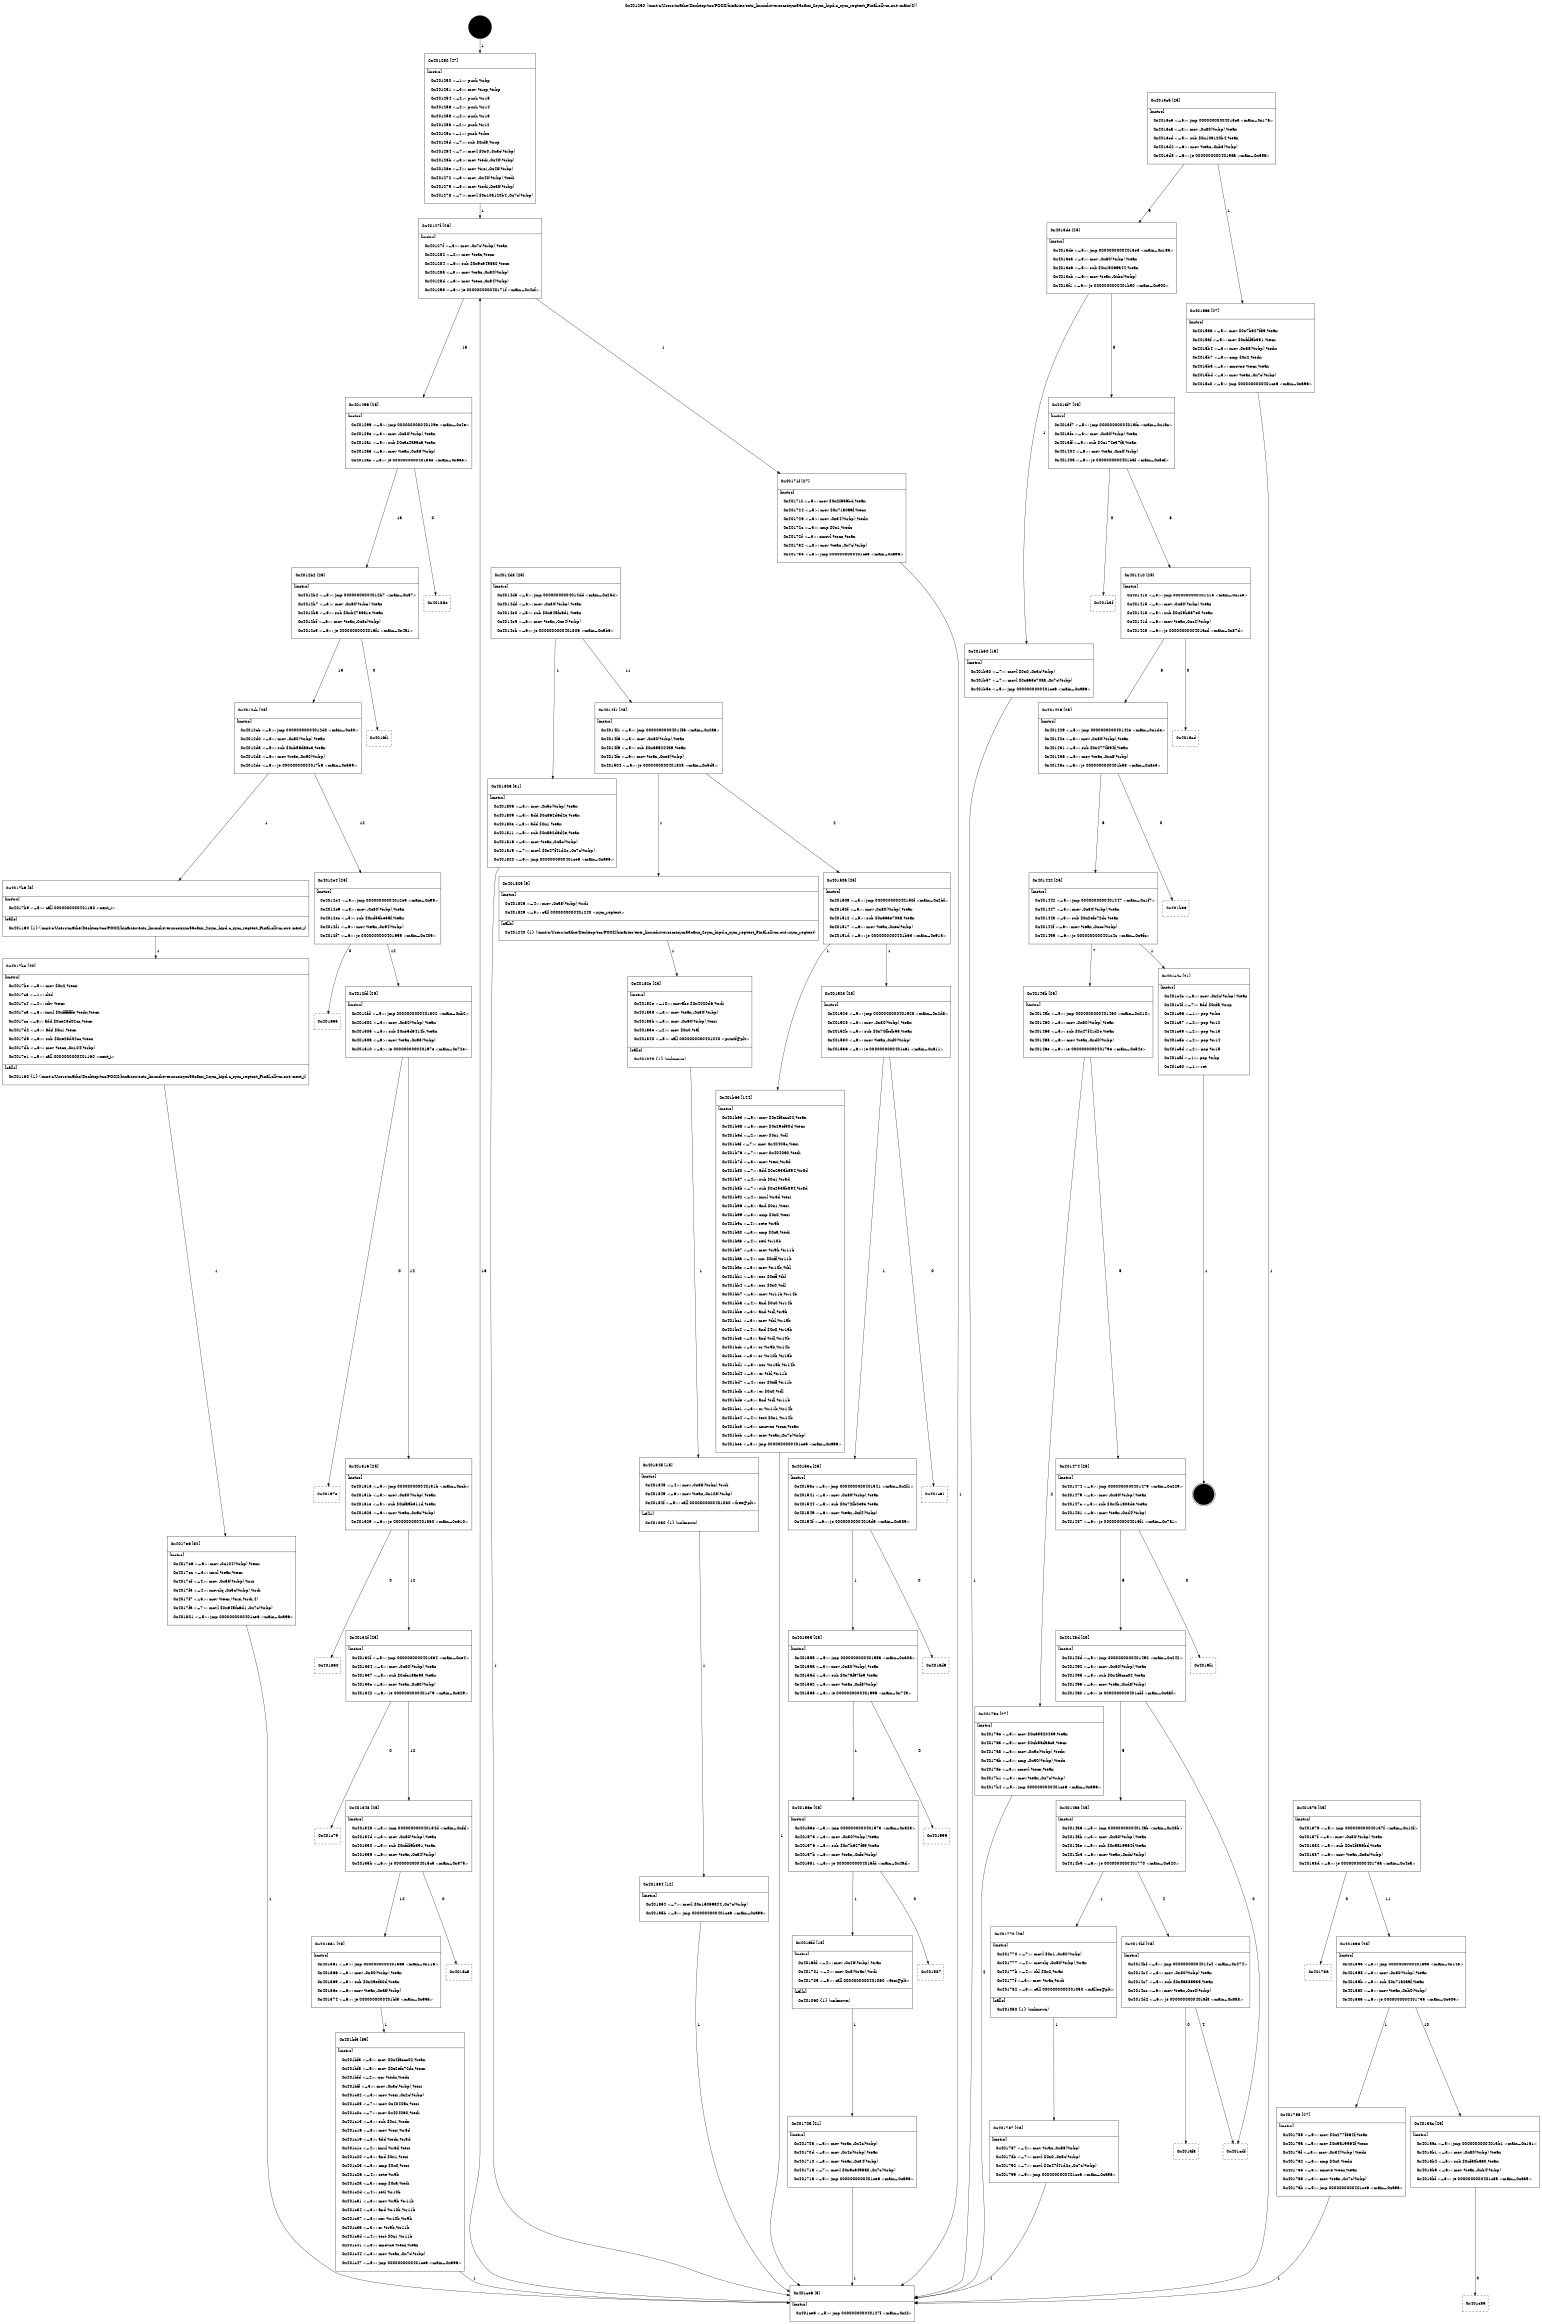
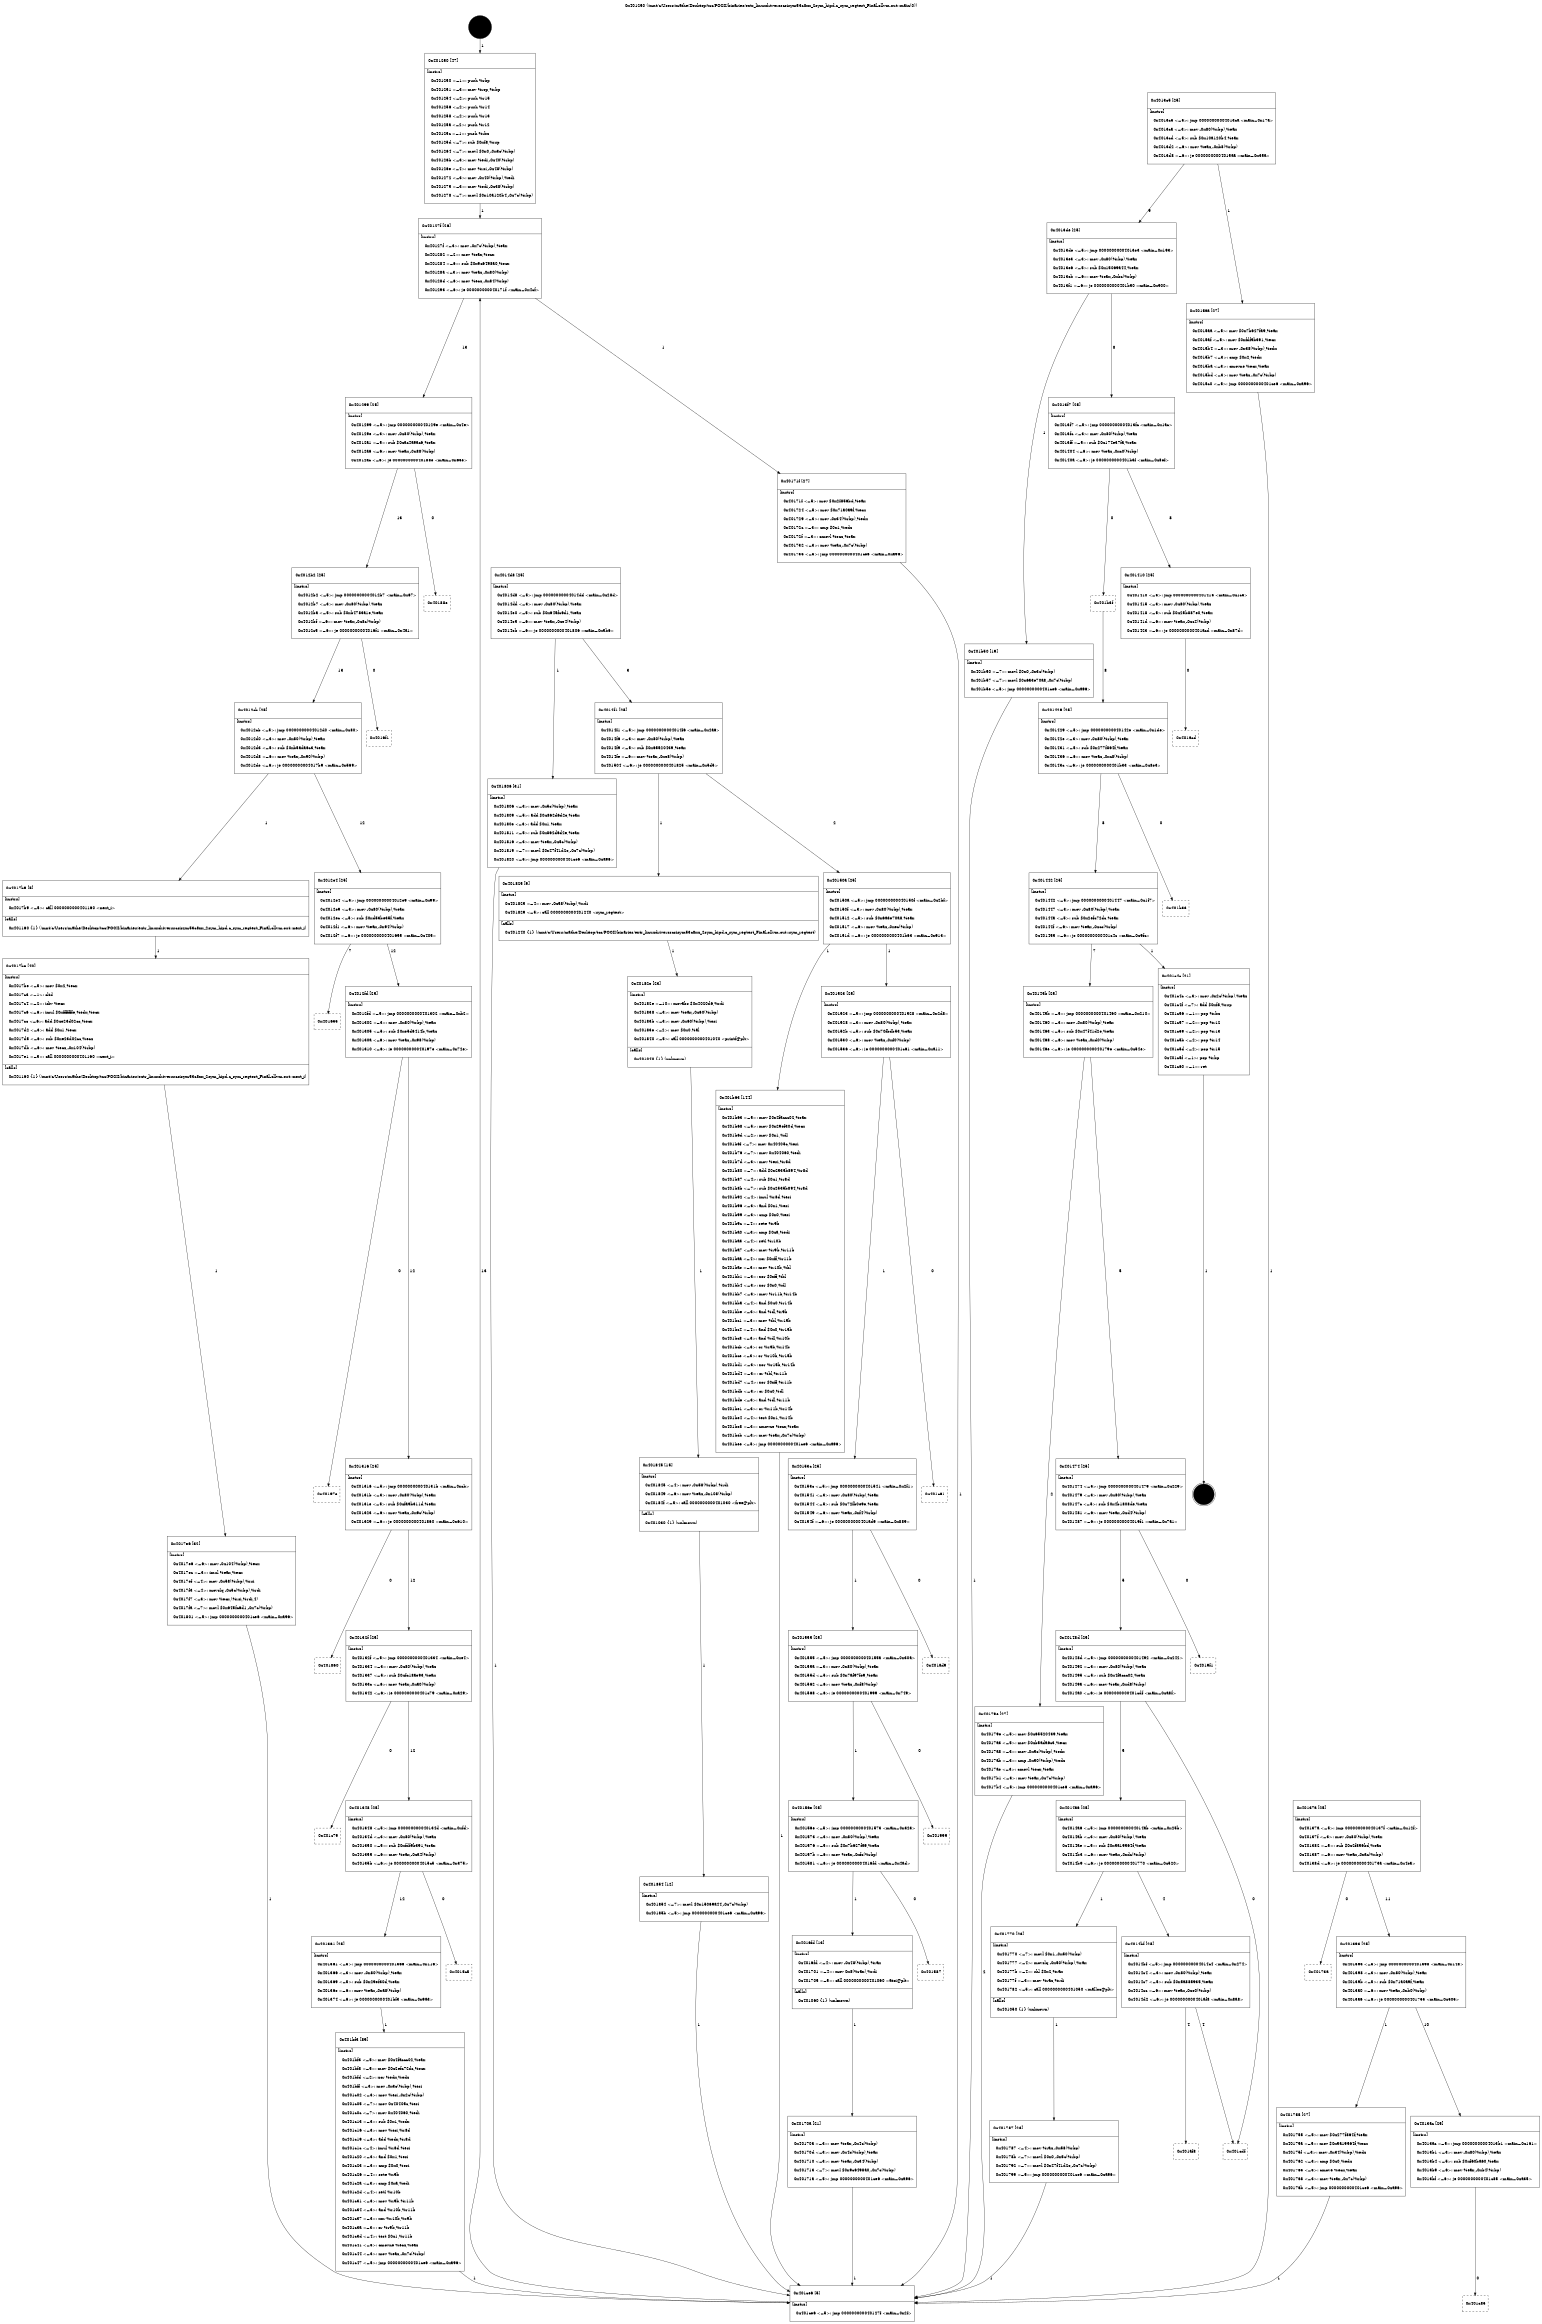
edge "0x401410 [25]" -> "0x401429 [25]": now "0x401b3f" -> "0x401429 [25]"
edge "0x4014d8 [25]" -> "0x4014f1 [25]": label " 11" -> " 3"
edge "0x4012e4 [25]" -> "0x401655": label " 0" -> " 7"
edge "0x4014bf [25]" -> "0x401af8": label " 0" -> " 4"
